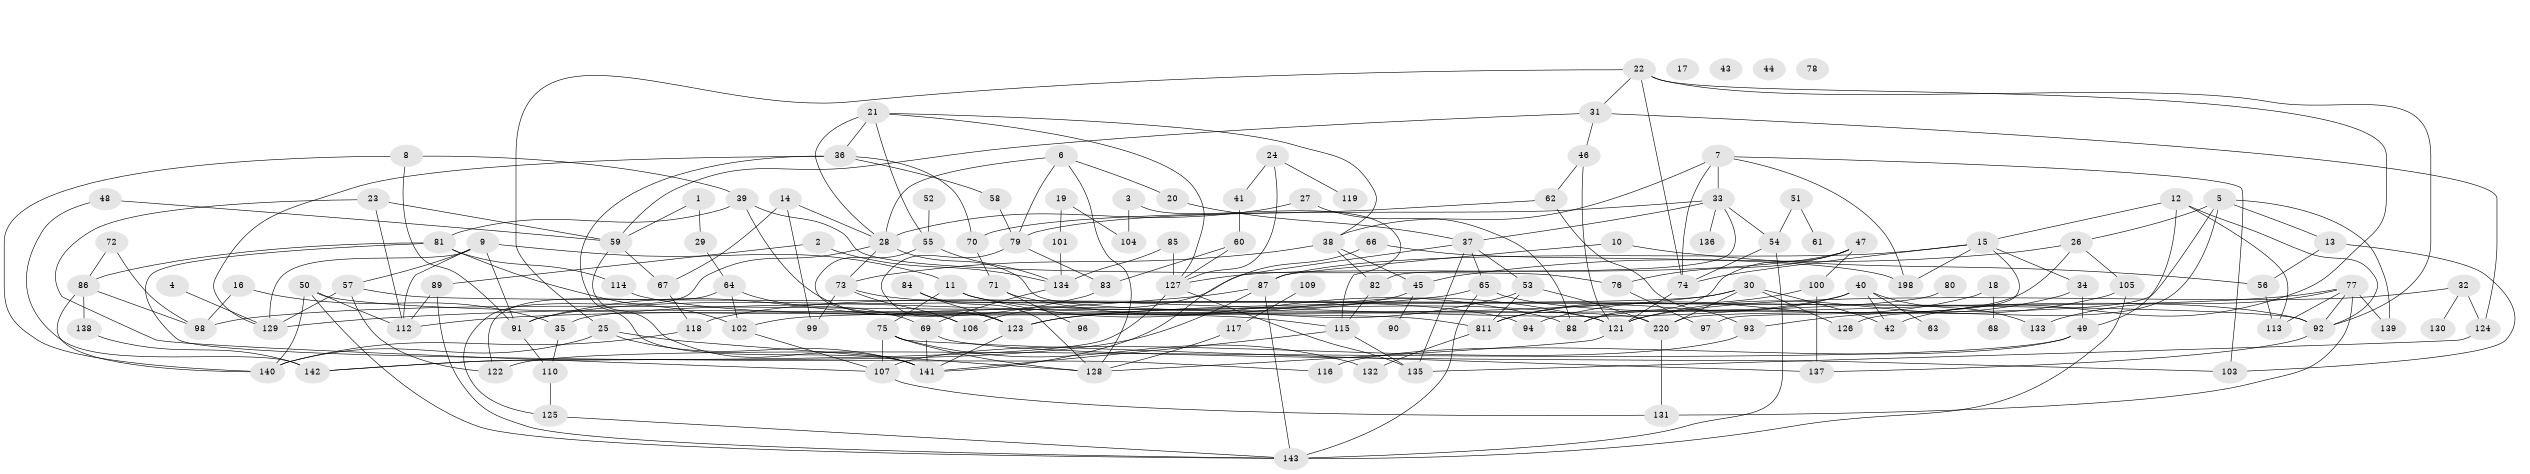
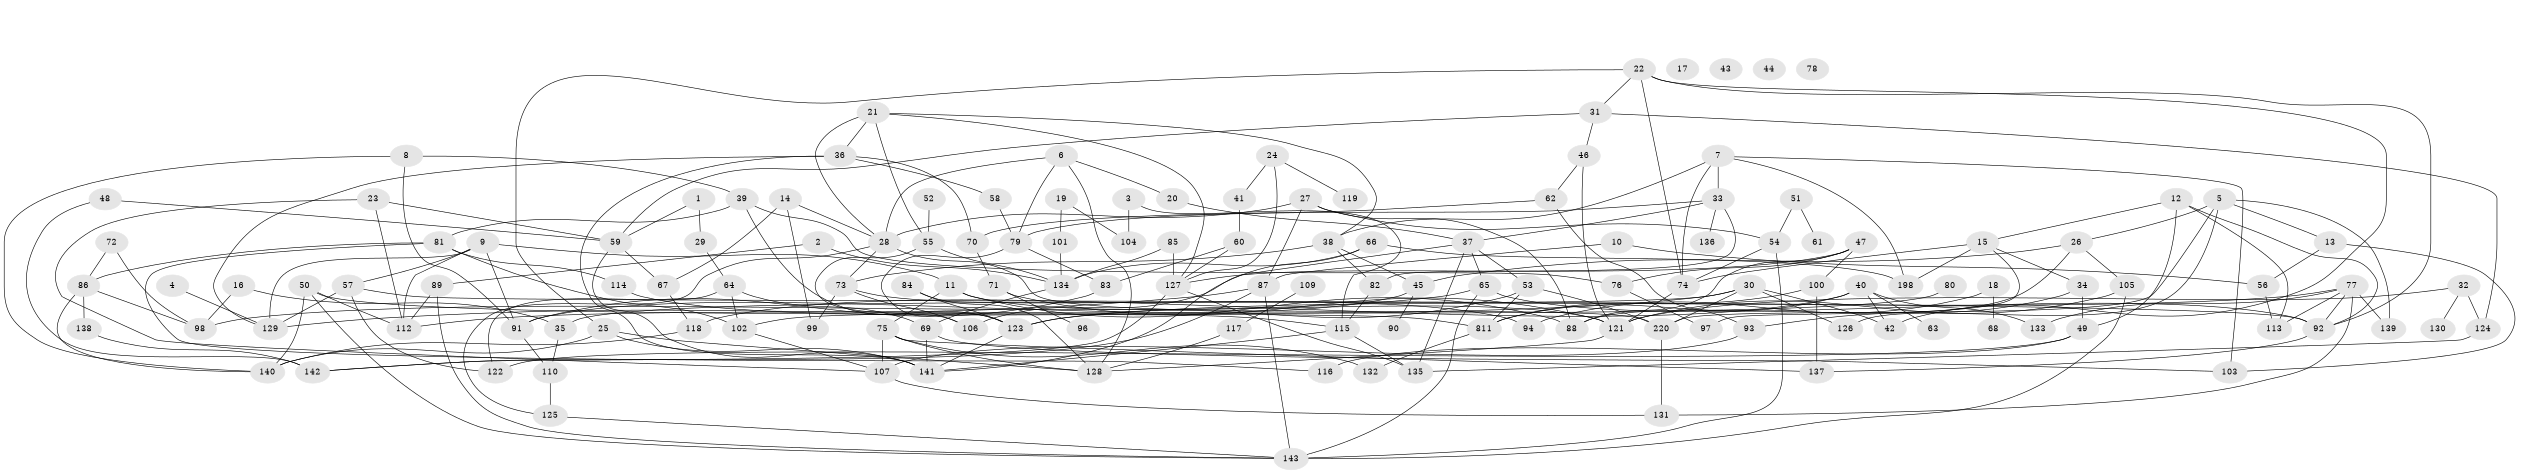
edge "33" -- "54": now "27" -- "54"
edge "15" -- "87": now "27" -- "87"
edge "66" -- "134": added
